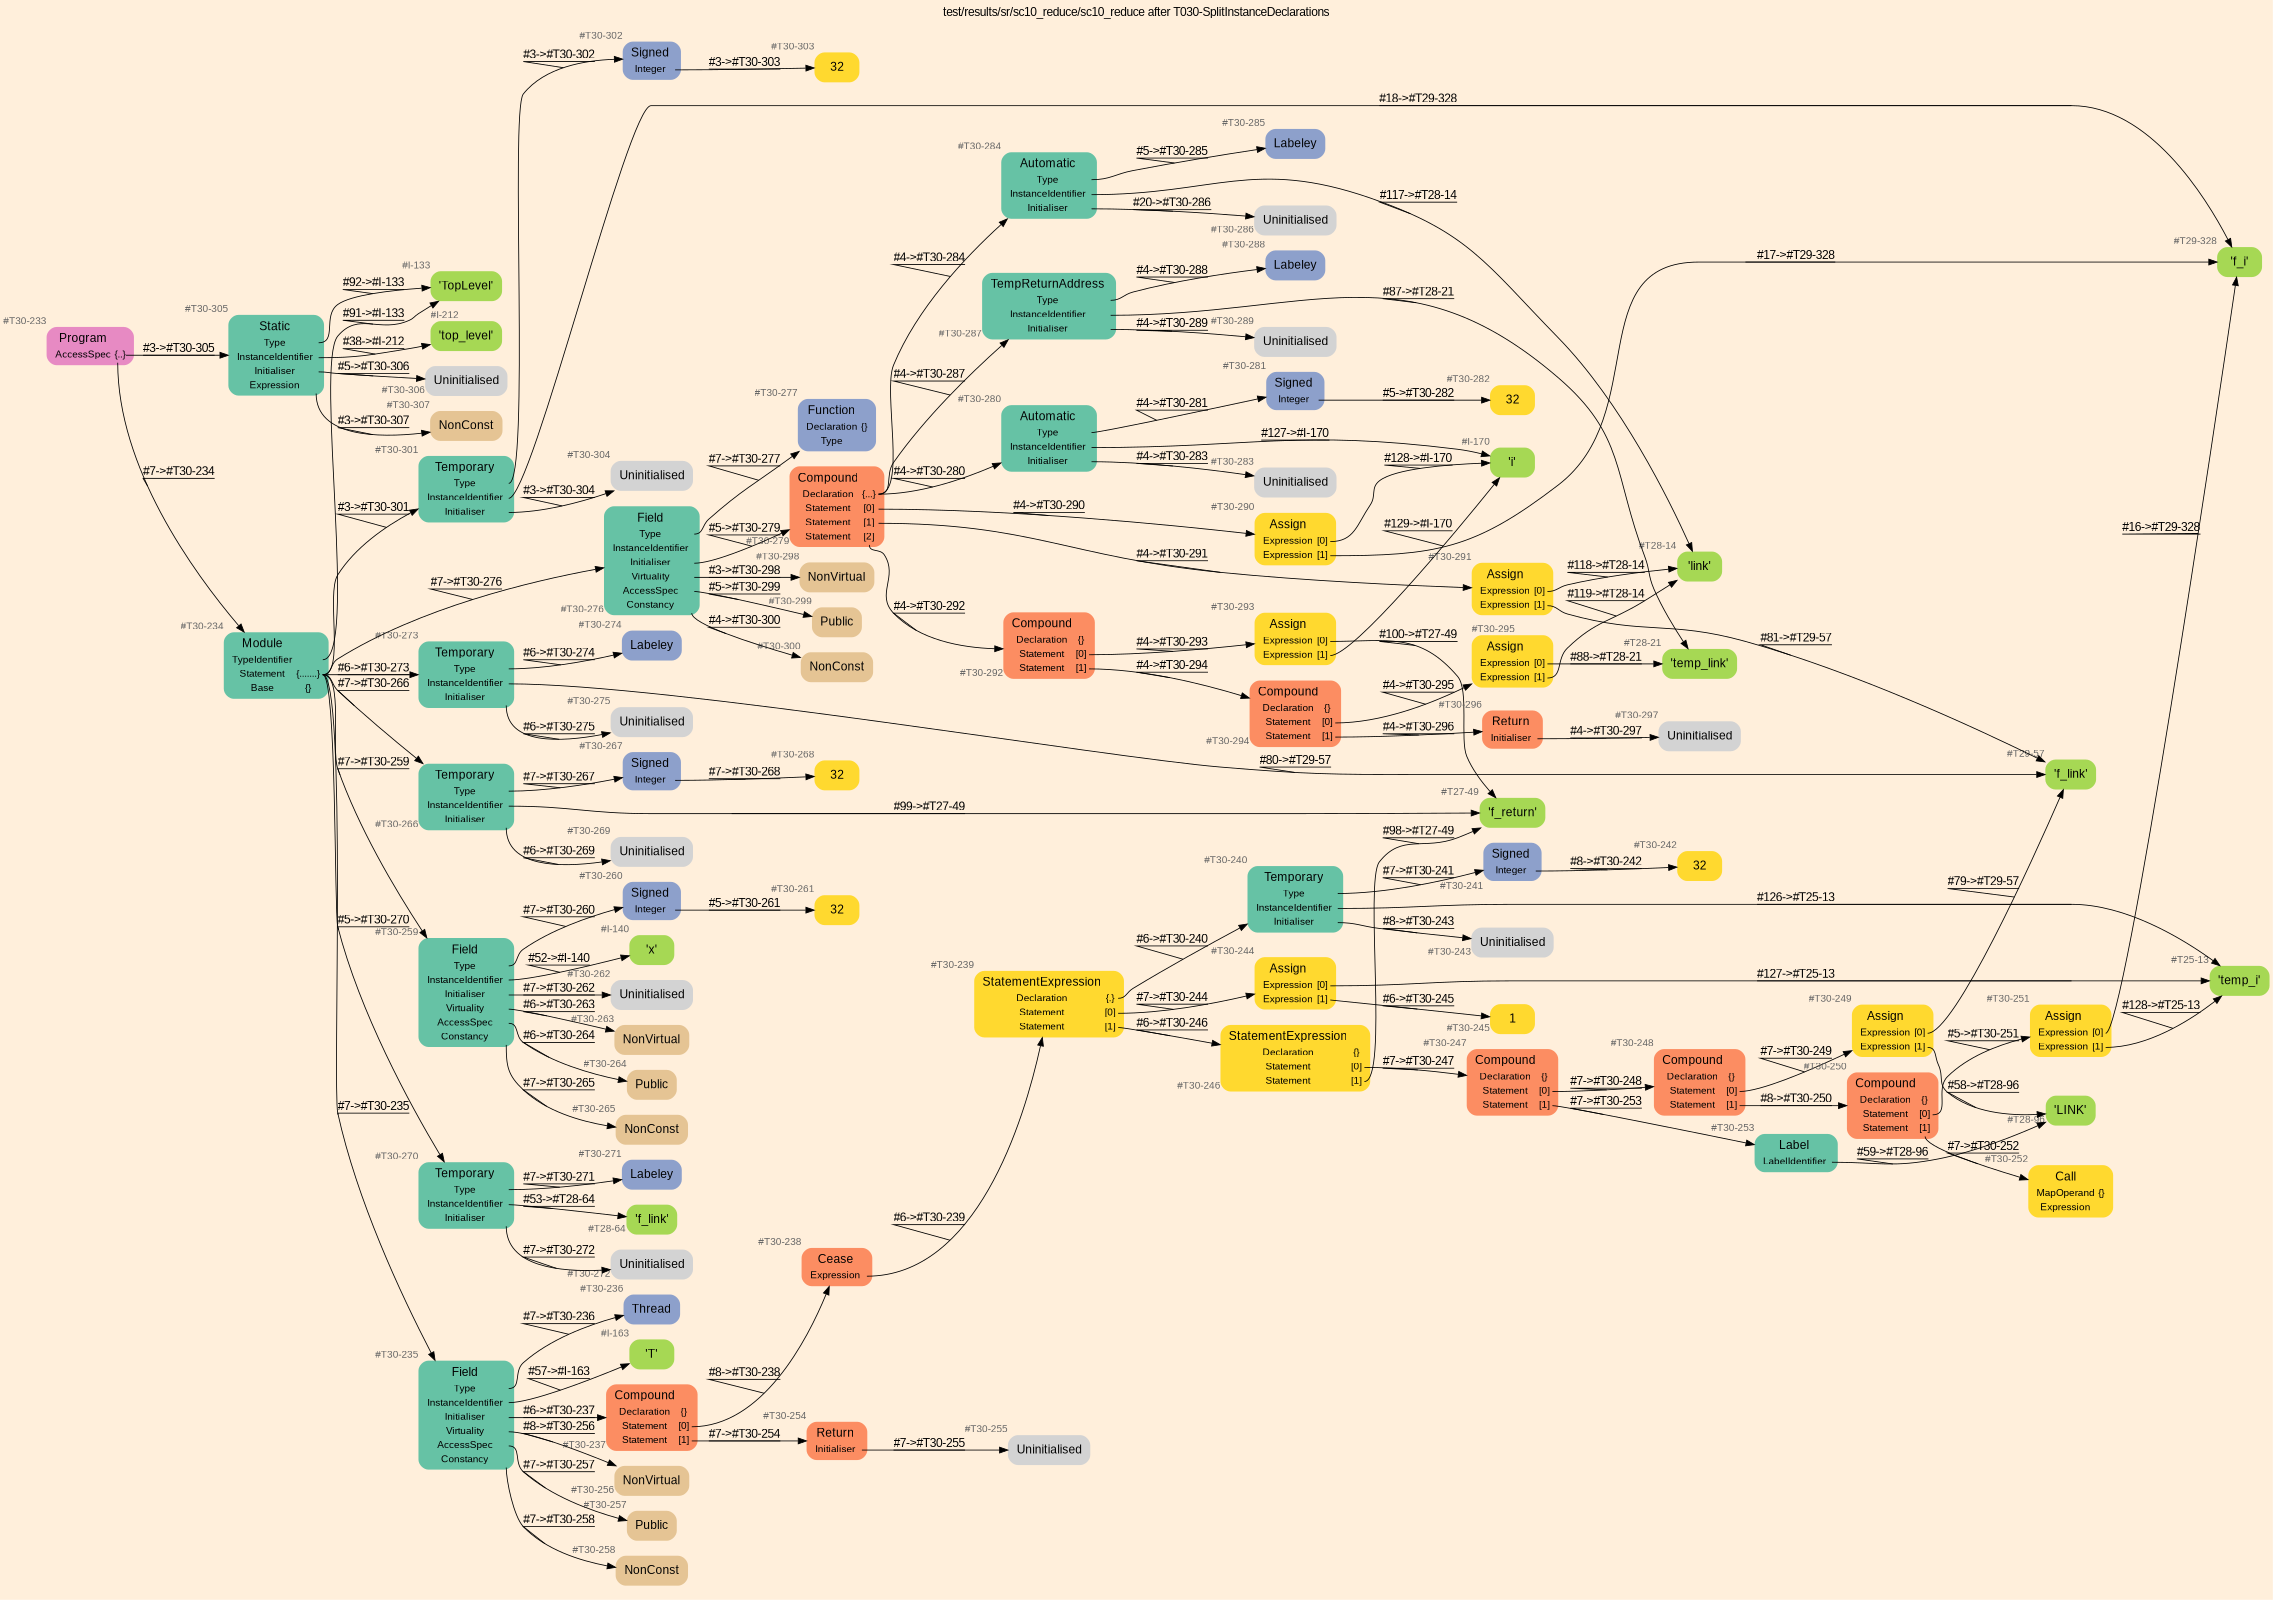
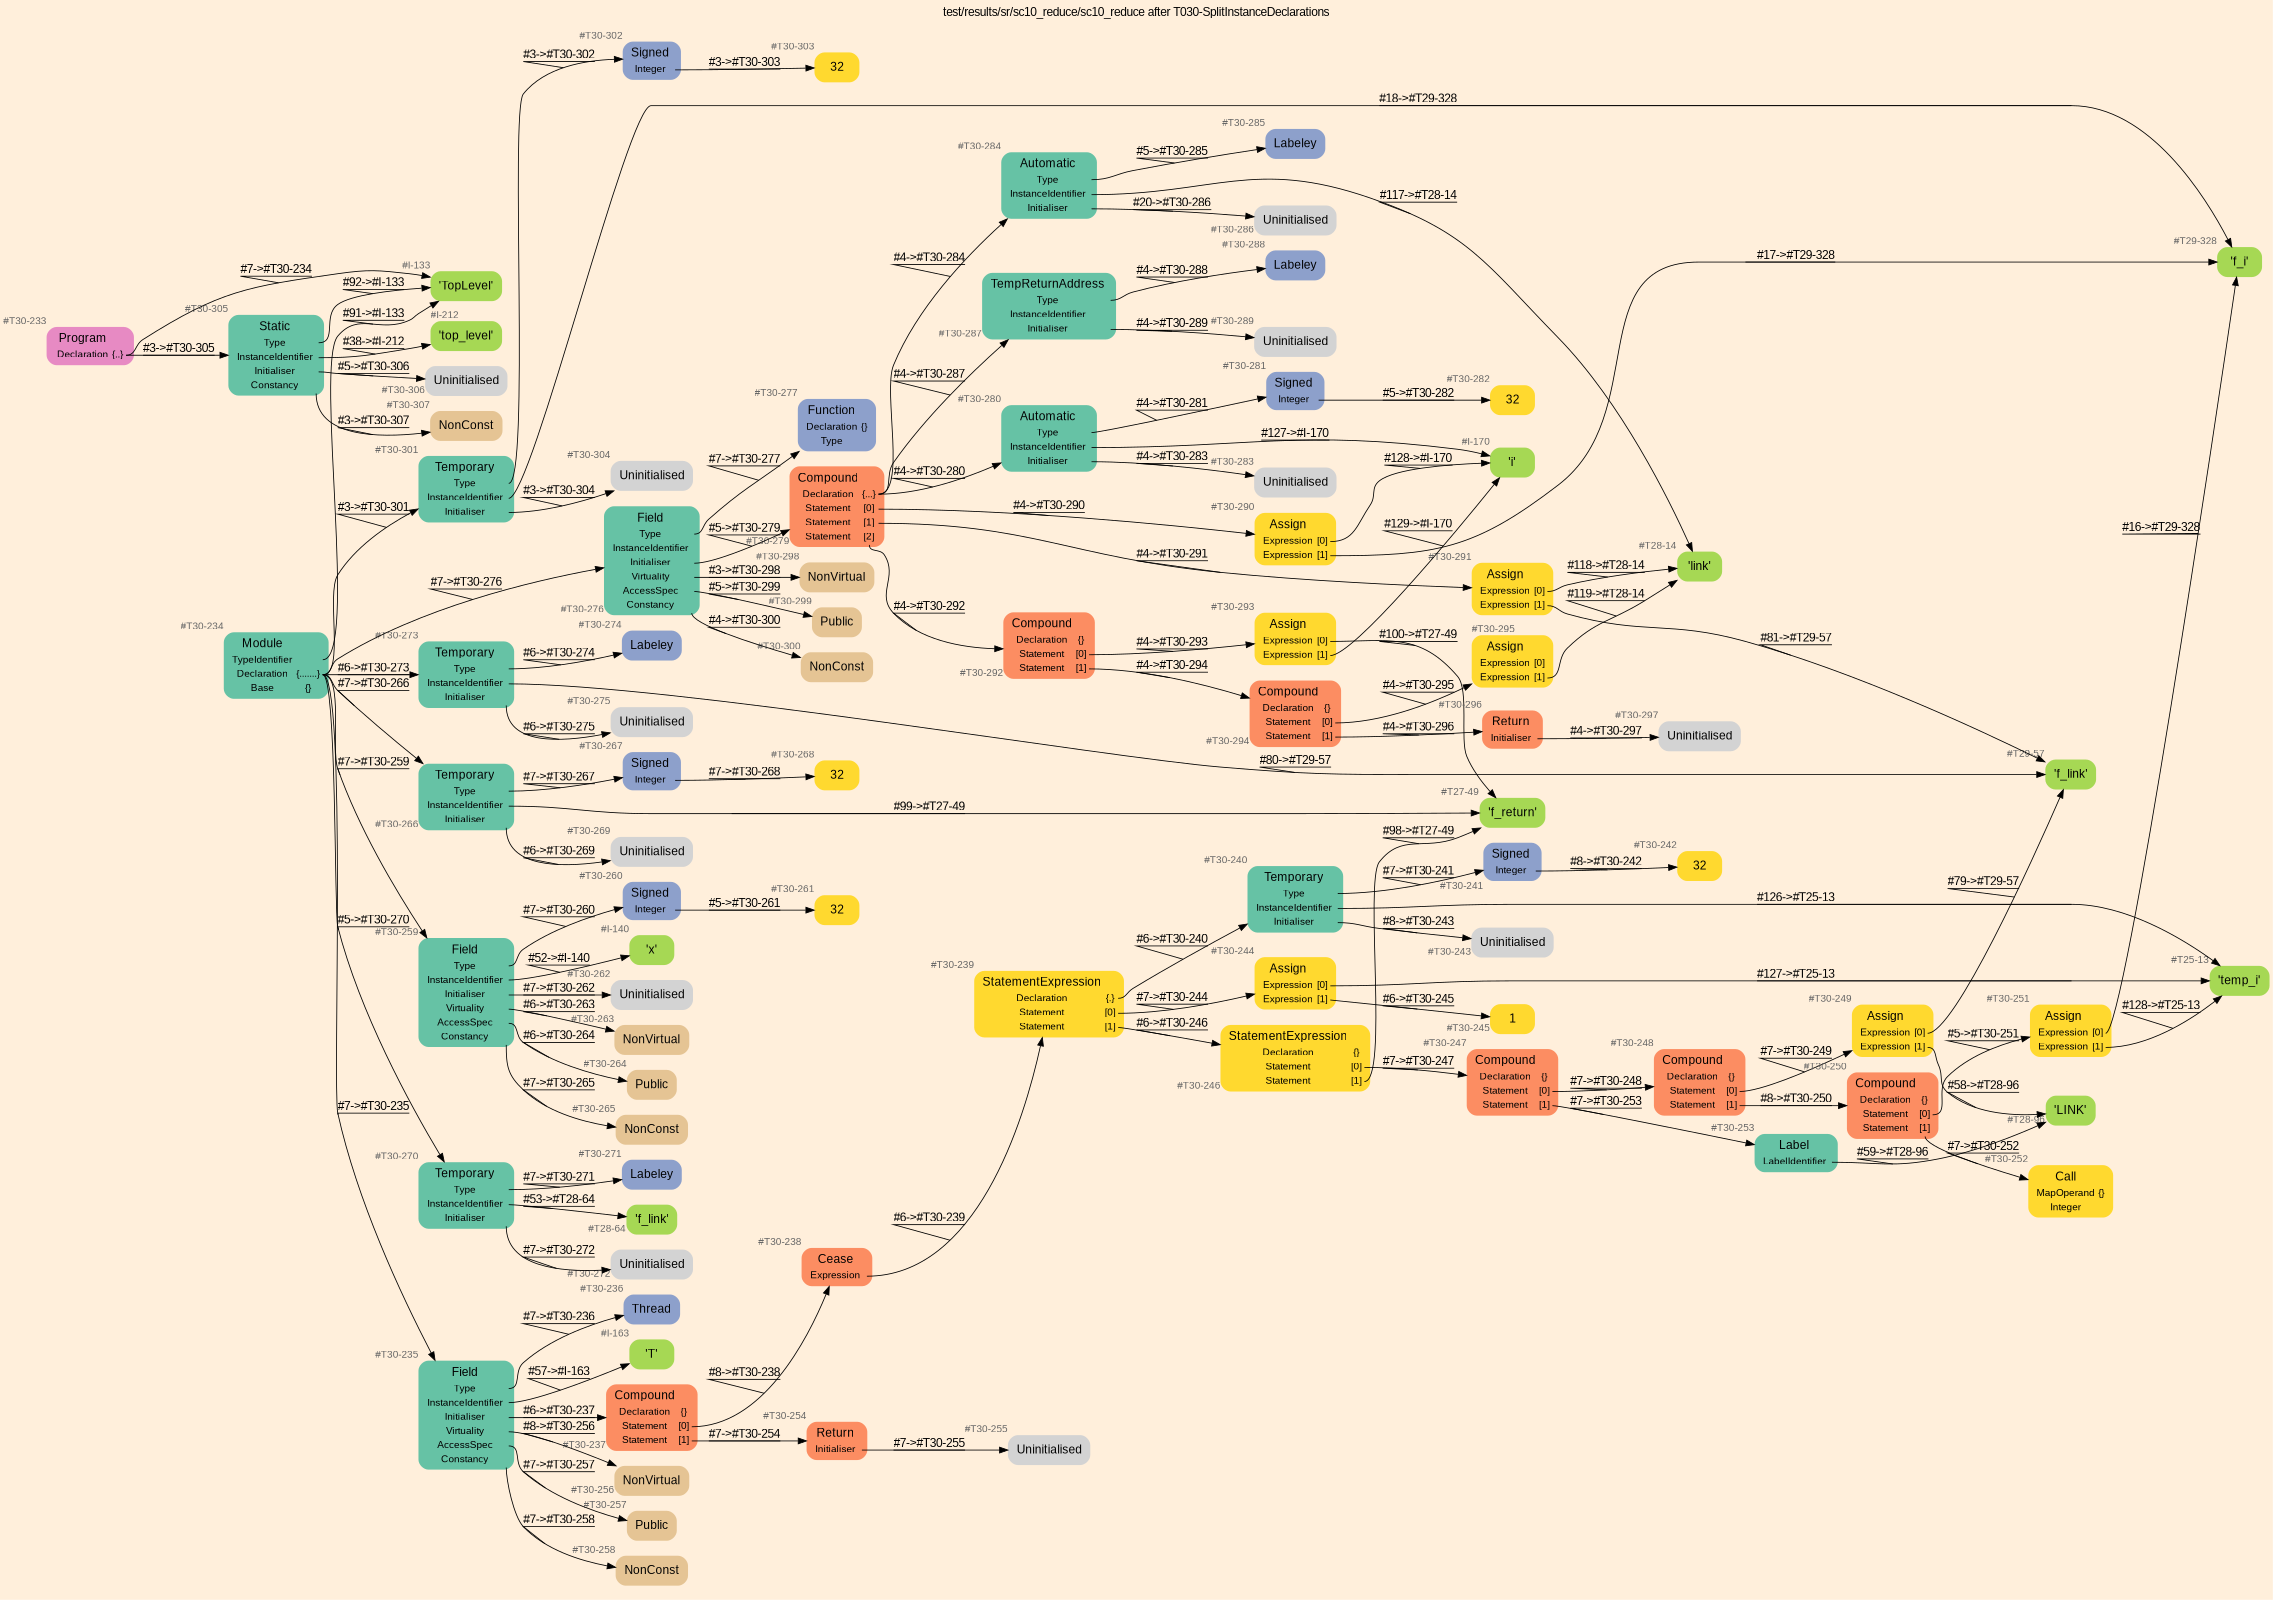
node "Program": text "AccessSpec" -> "Declaration"
node "Static": text "Expression" -> "Constancy"
edge "Program" -> "Module": now "Program" -> "'TopLevel'"
node "'temp_link'": removed
node "Module": text "Statement" -> "Declaration"
node "Call": text "Expression" -> "Integer"
